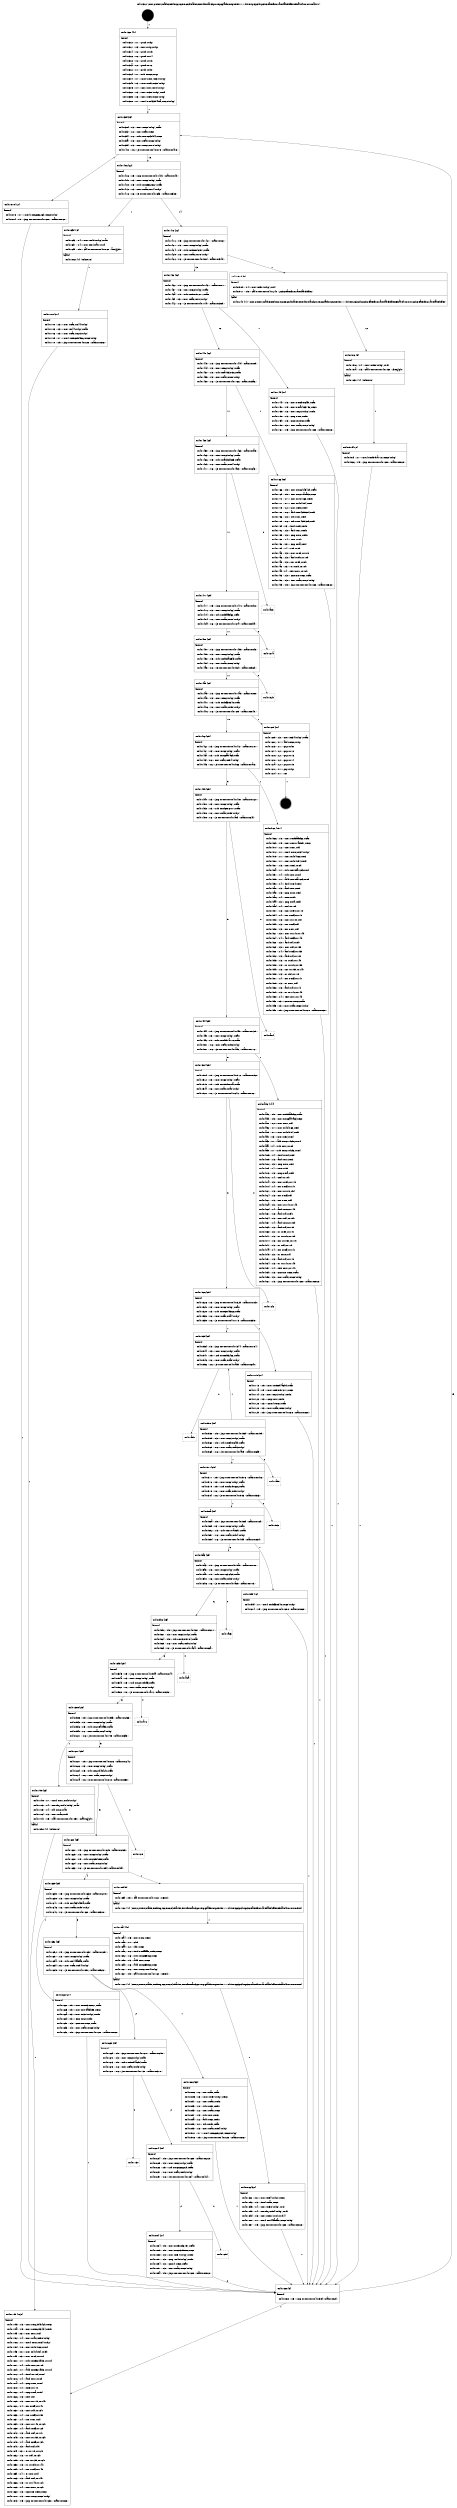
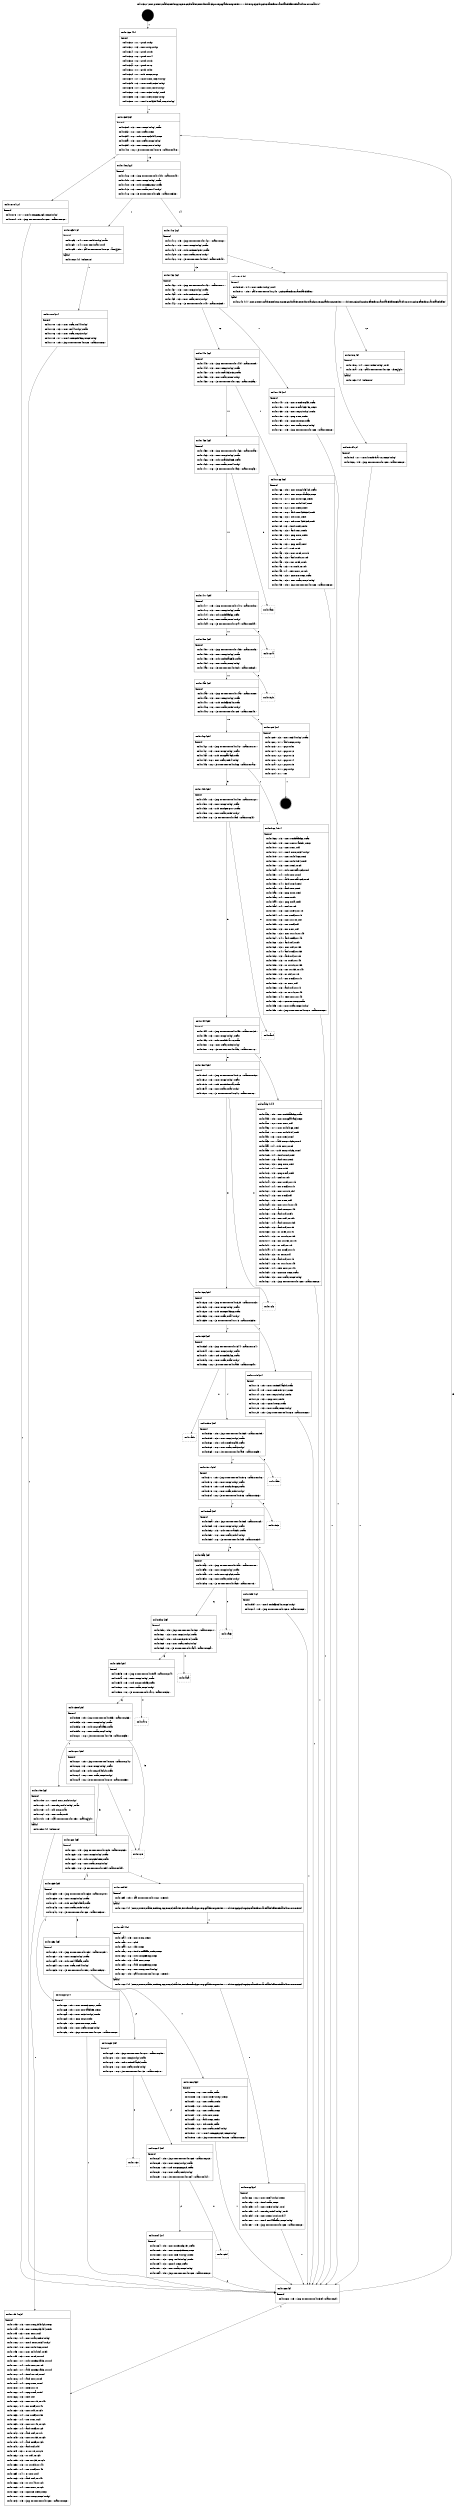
edge "0x401916 [9]" -> "0x40191f [12]": now "0x40190d [9]" -> "0x40191f [12]"
edge "0x401558 [25]" -> "0x40153f [25]": reversed
edge "0x4015ee [25]" -> "0x401607 [25]": now "0x4015ee [25]" -> "0x401c1e"
